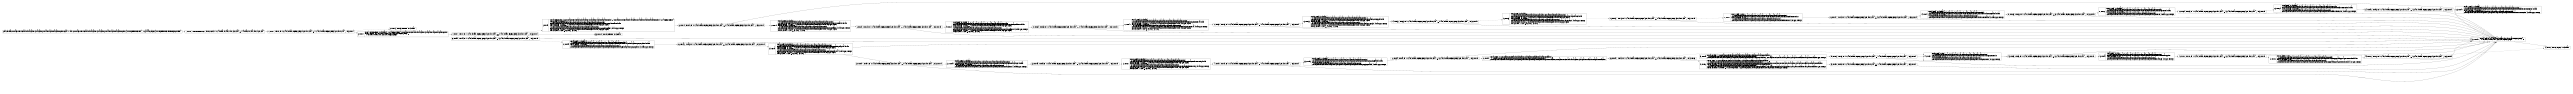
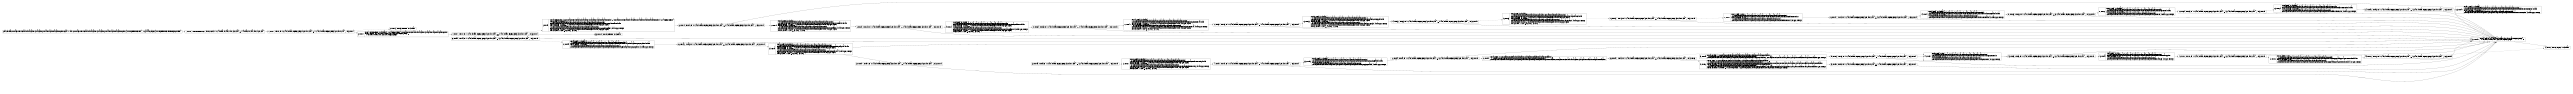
node "31: 0x00b9": removed
